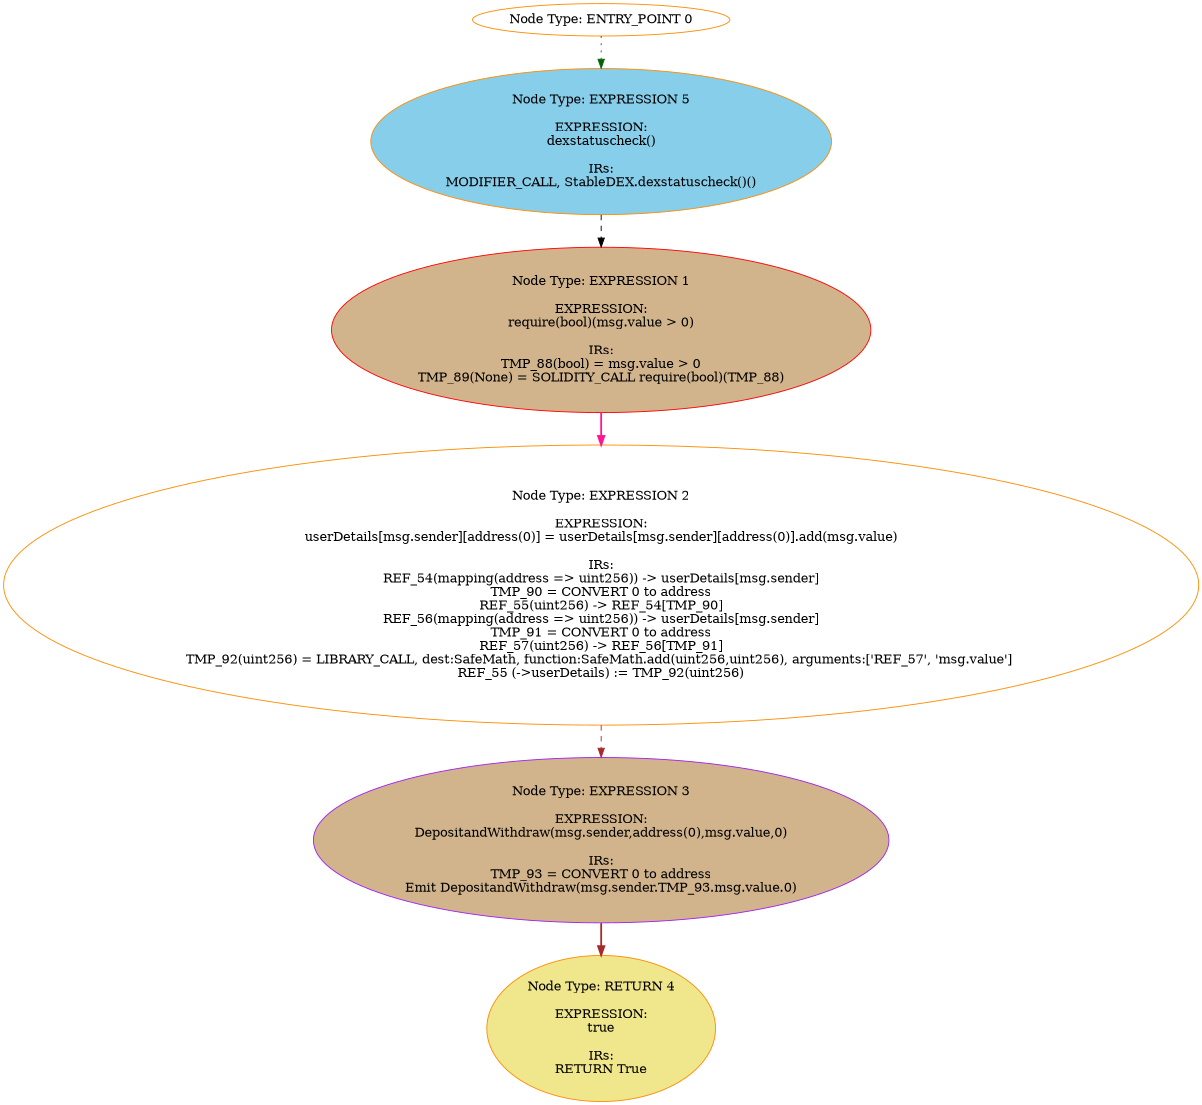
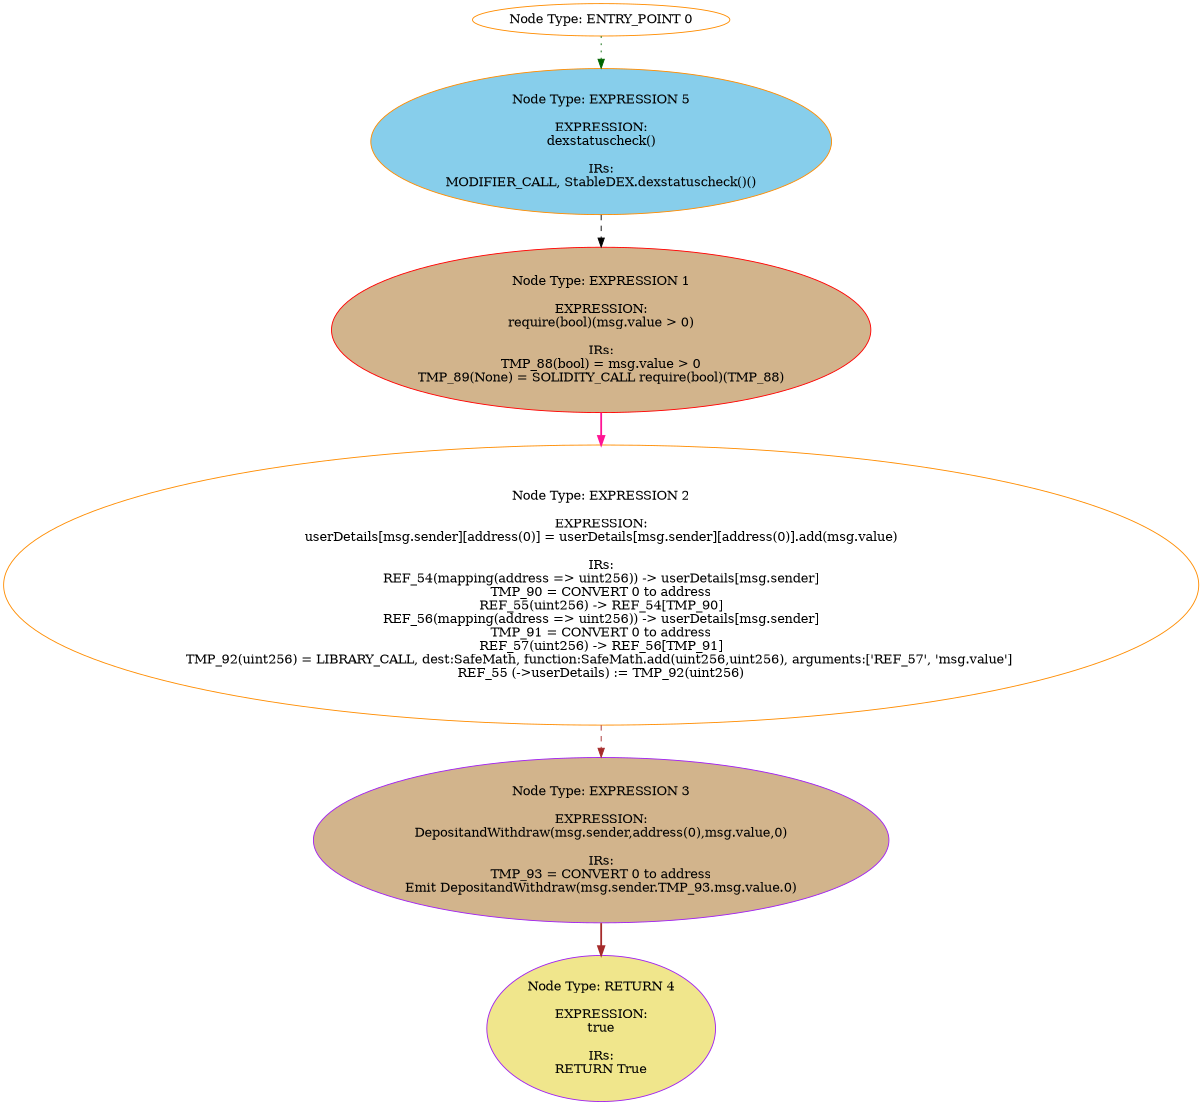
node "Node Type: RETURN 4 EXPRESSION: true IRs: RETURN True": color darkorange -> purple
